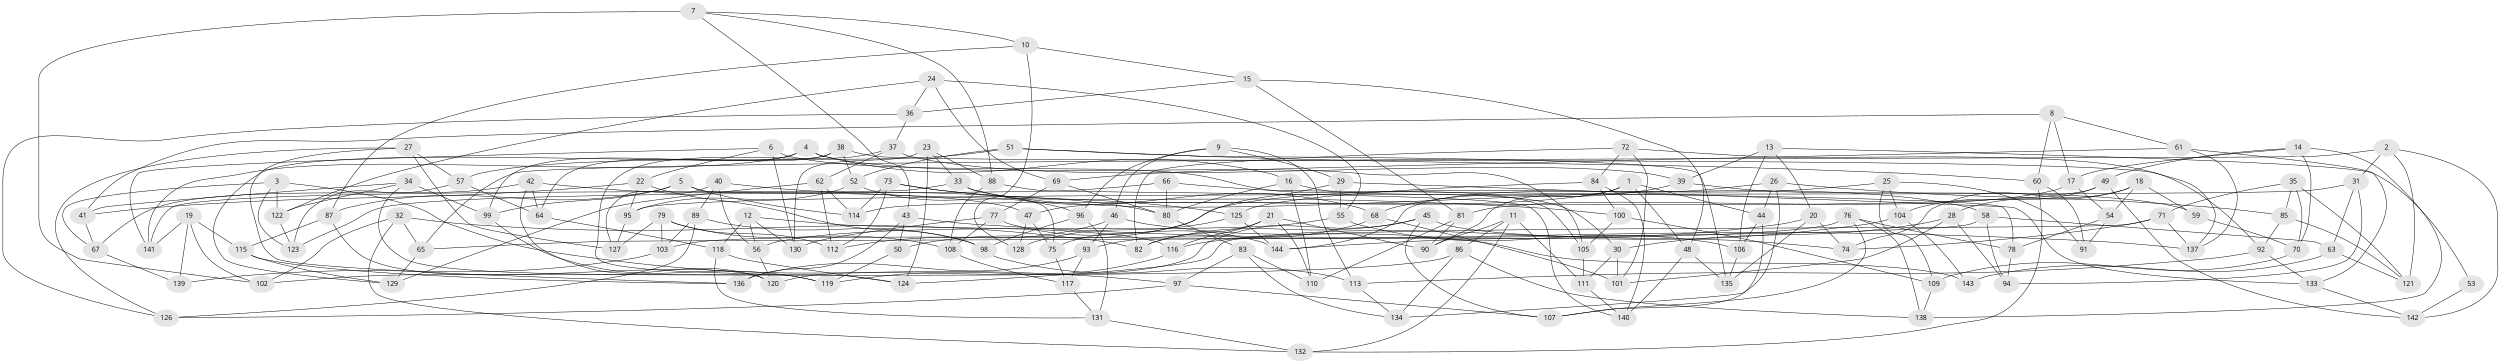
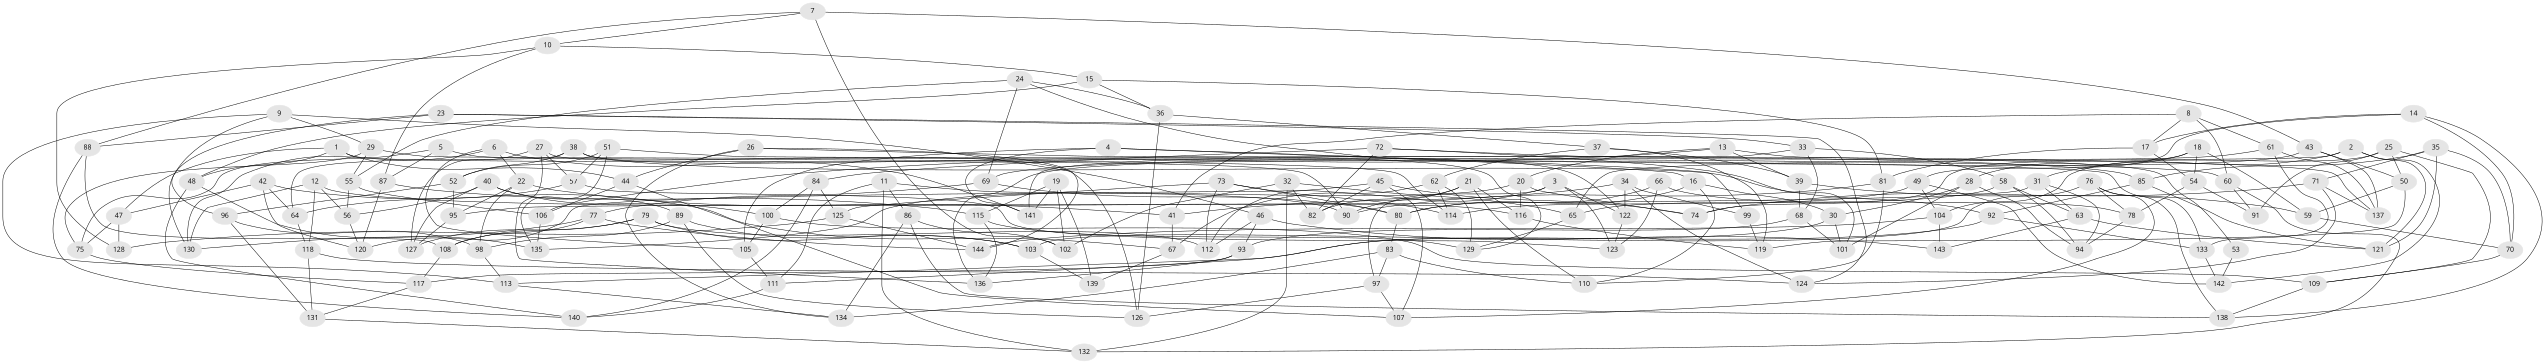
edge "50" -- "59": added
edge "5" -- "99": removed
